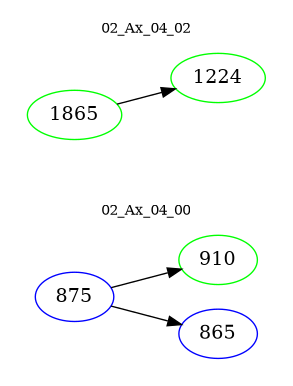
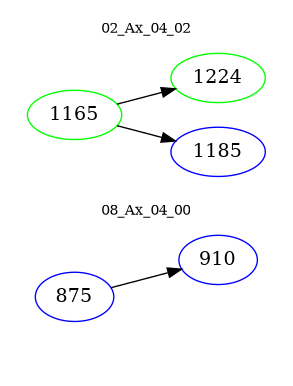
node "1865": label "1865" -> "1165"
node "1185": added
cluster "02_Ax_04_00": label "02_Ax_04_00" -> "08_Ax_04_00"
node "910": color green -> blue
node "865": removed
